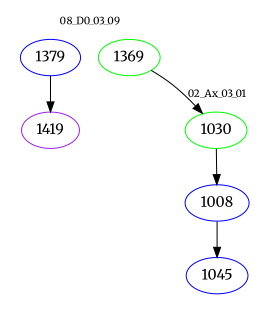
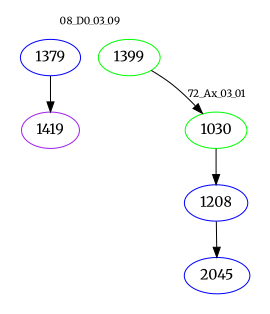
node "1369": label "1369" -> "1399"
cluster "02_Ax_03_01": label "02_Ax_03_01" -> "72_Ax_03_01"
node "1008": label "1008" -> "1208"
node "1045": label "1045" -> "2045"
